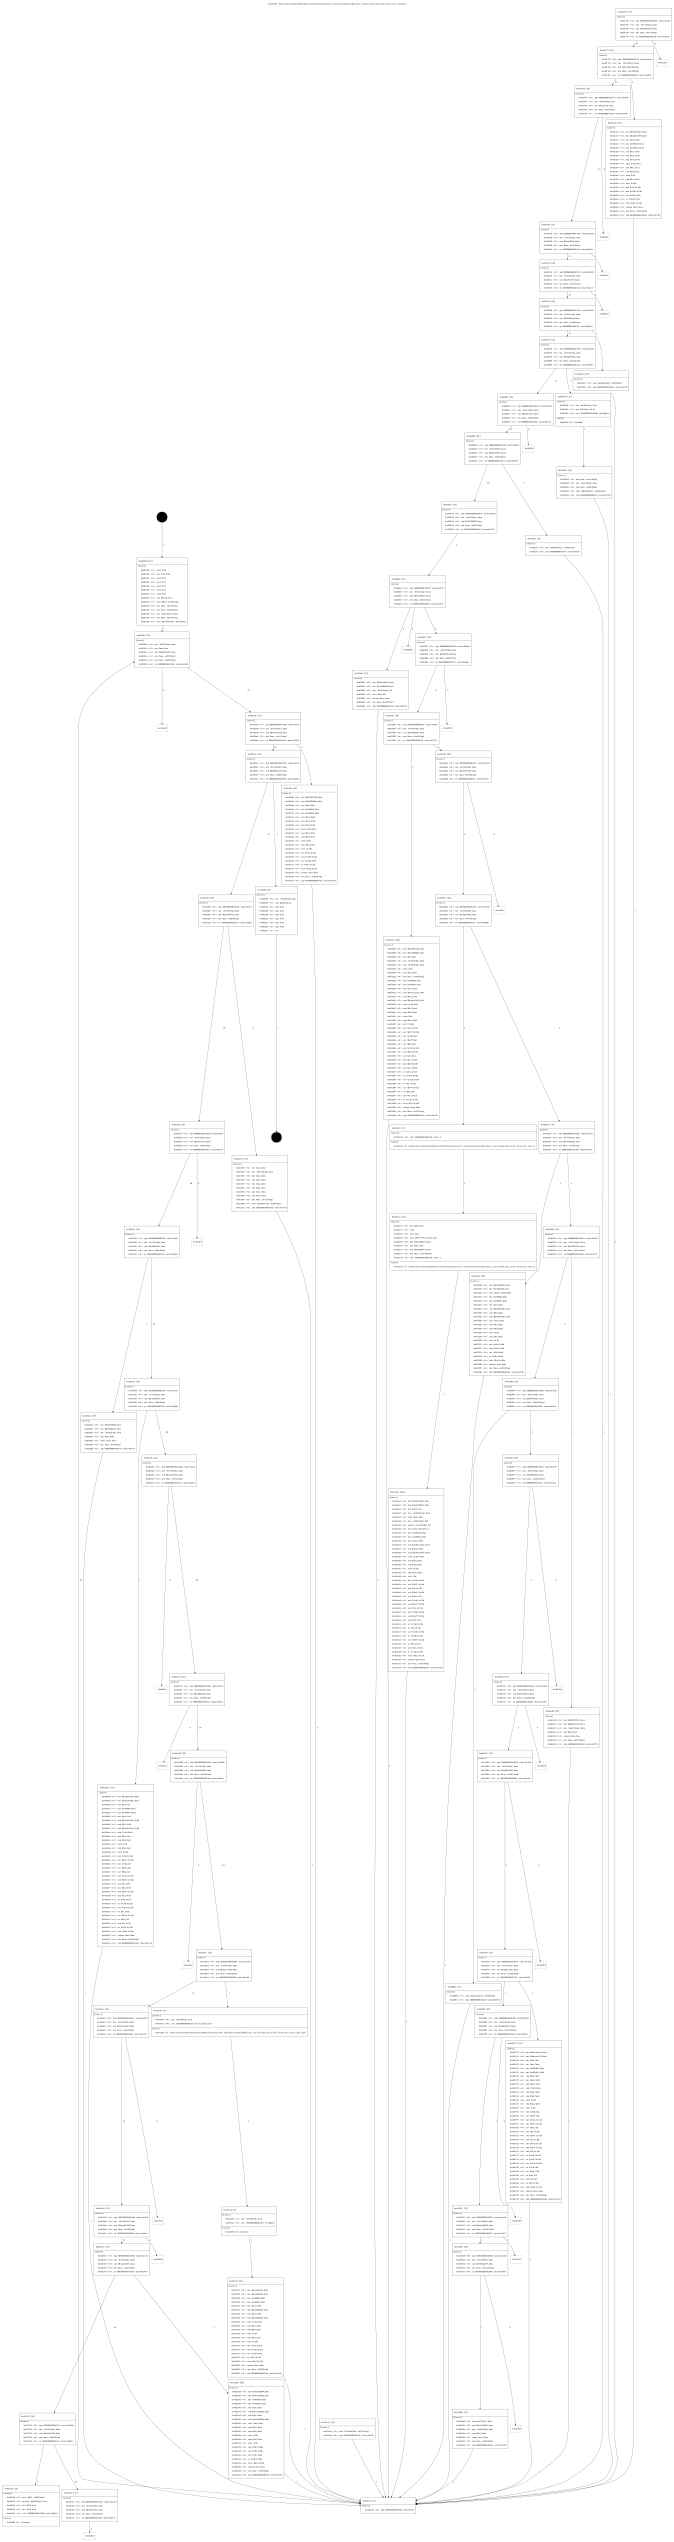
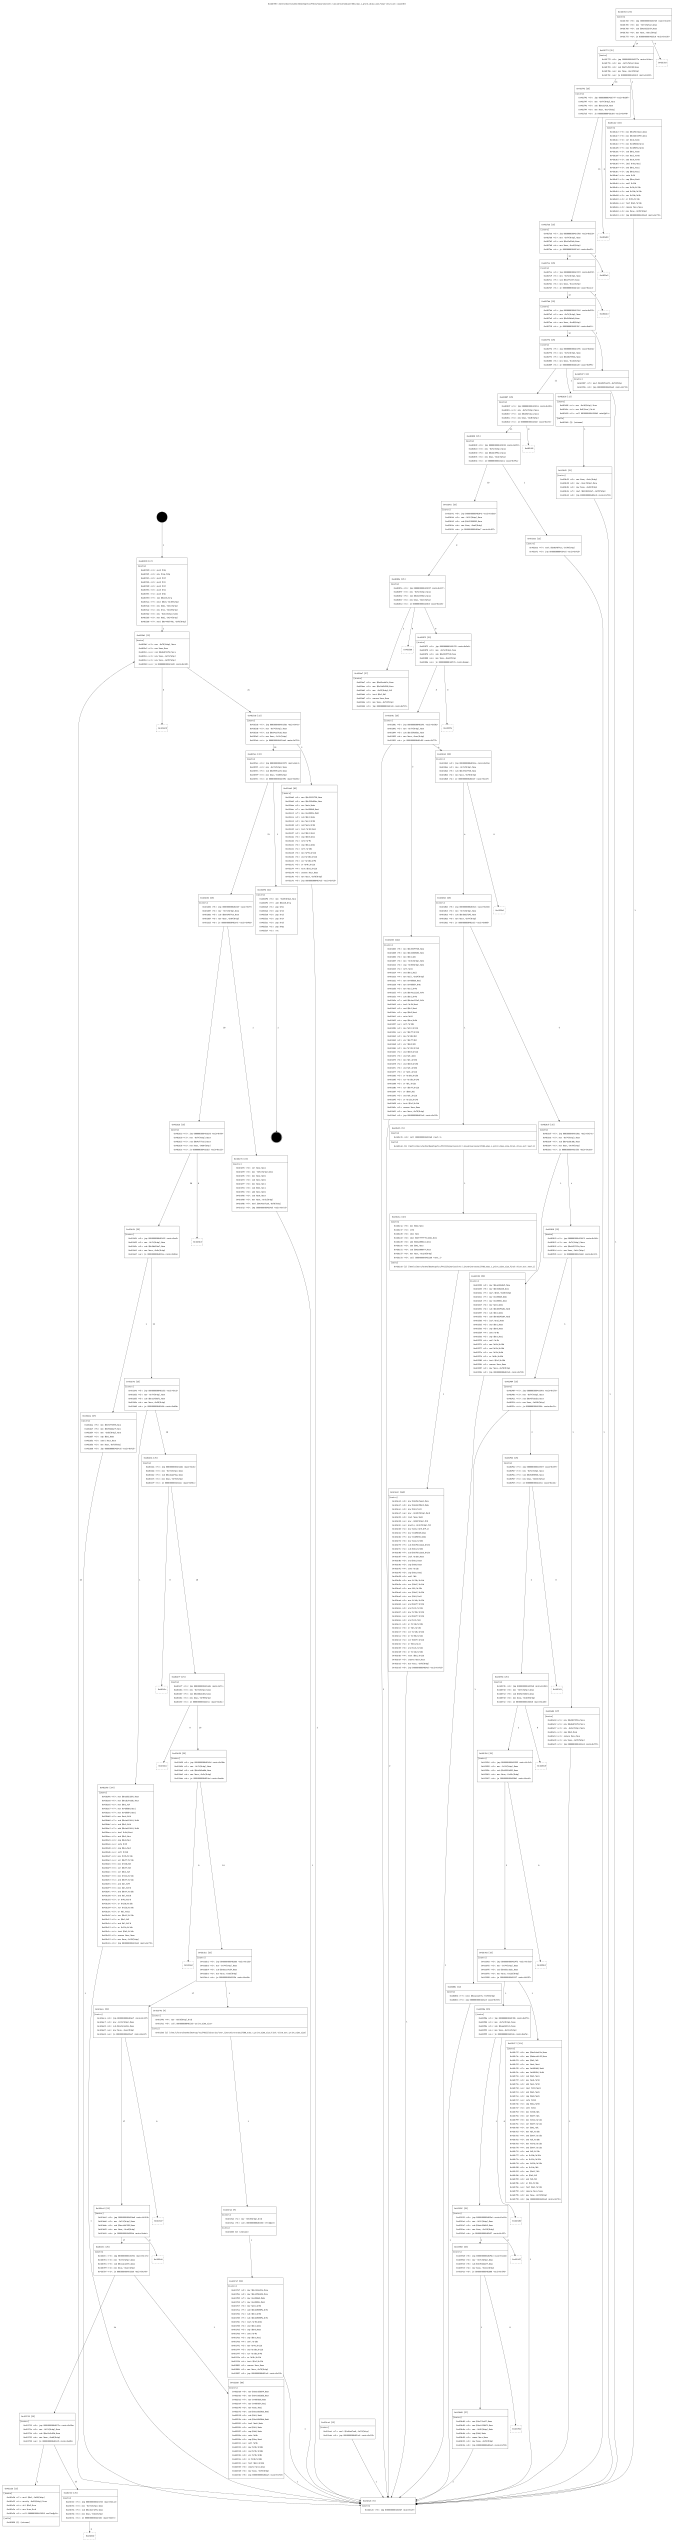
edge "0x401da7 [27]" -> "0x4024a5 [5]": now "0x40188c [25]" -> "0x4024a5 [5]"
